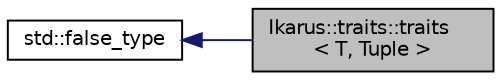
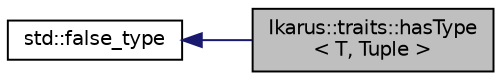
node "Ikarus::traits::traits < T, Tuple >": label "Ikarus::traits::traits < T, Tuple >" -> "Ikarus::traits::hasType < T, Tuple >"
